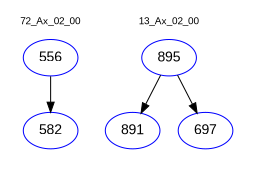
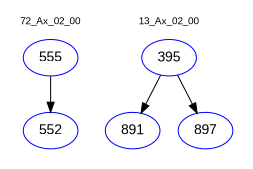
node "556": label "556" -> "555"
node "895": label "895" -> "395"
node "582": label "582" -> "552"
node "697": label "697" -> "897"
